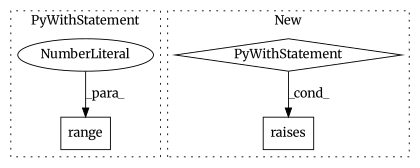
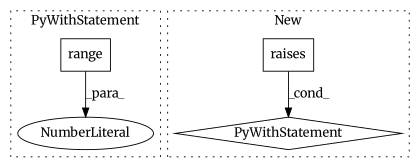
edge "NumberLiteral" -> "range": reversed
edge "PyWithStatement" -> "raises": reversed
